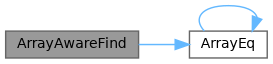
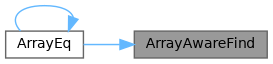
edge "ArrayAwareFind" -> "ArrayEq": reversed
